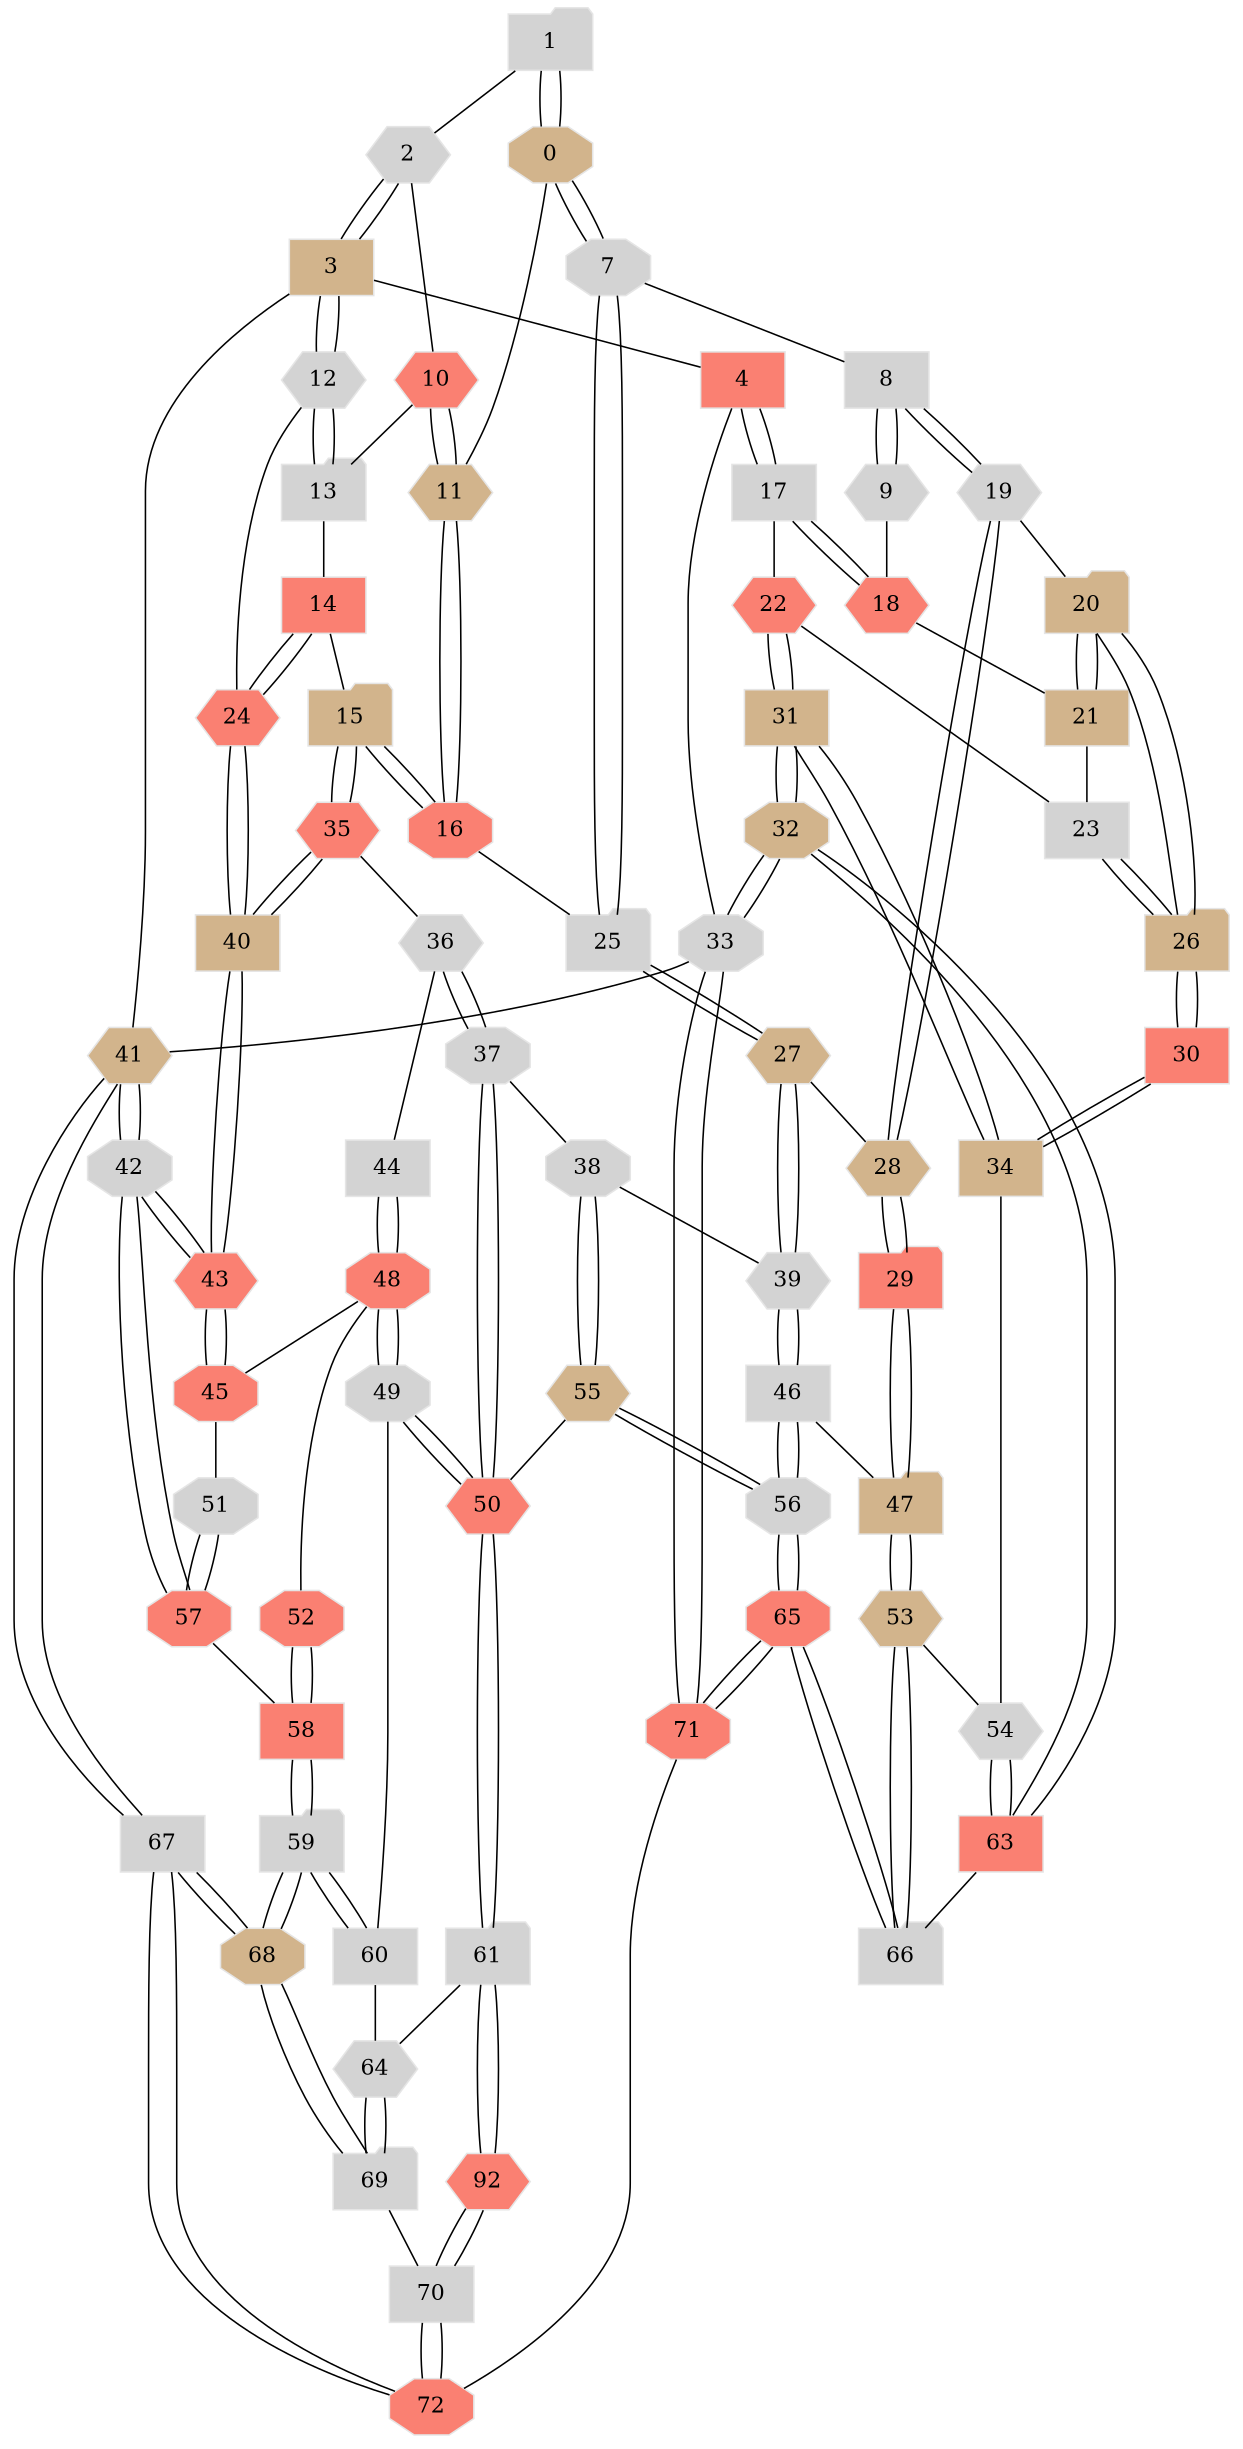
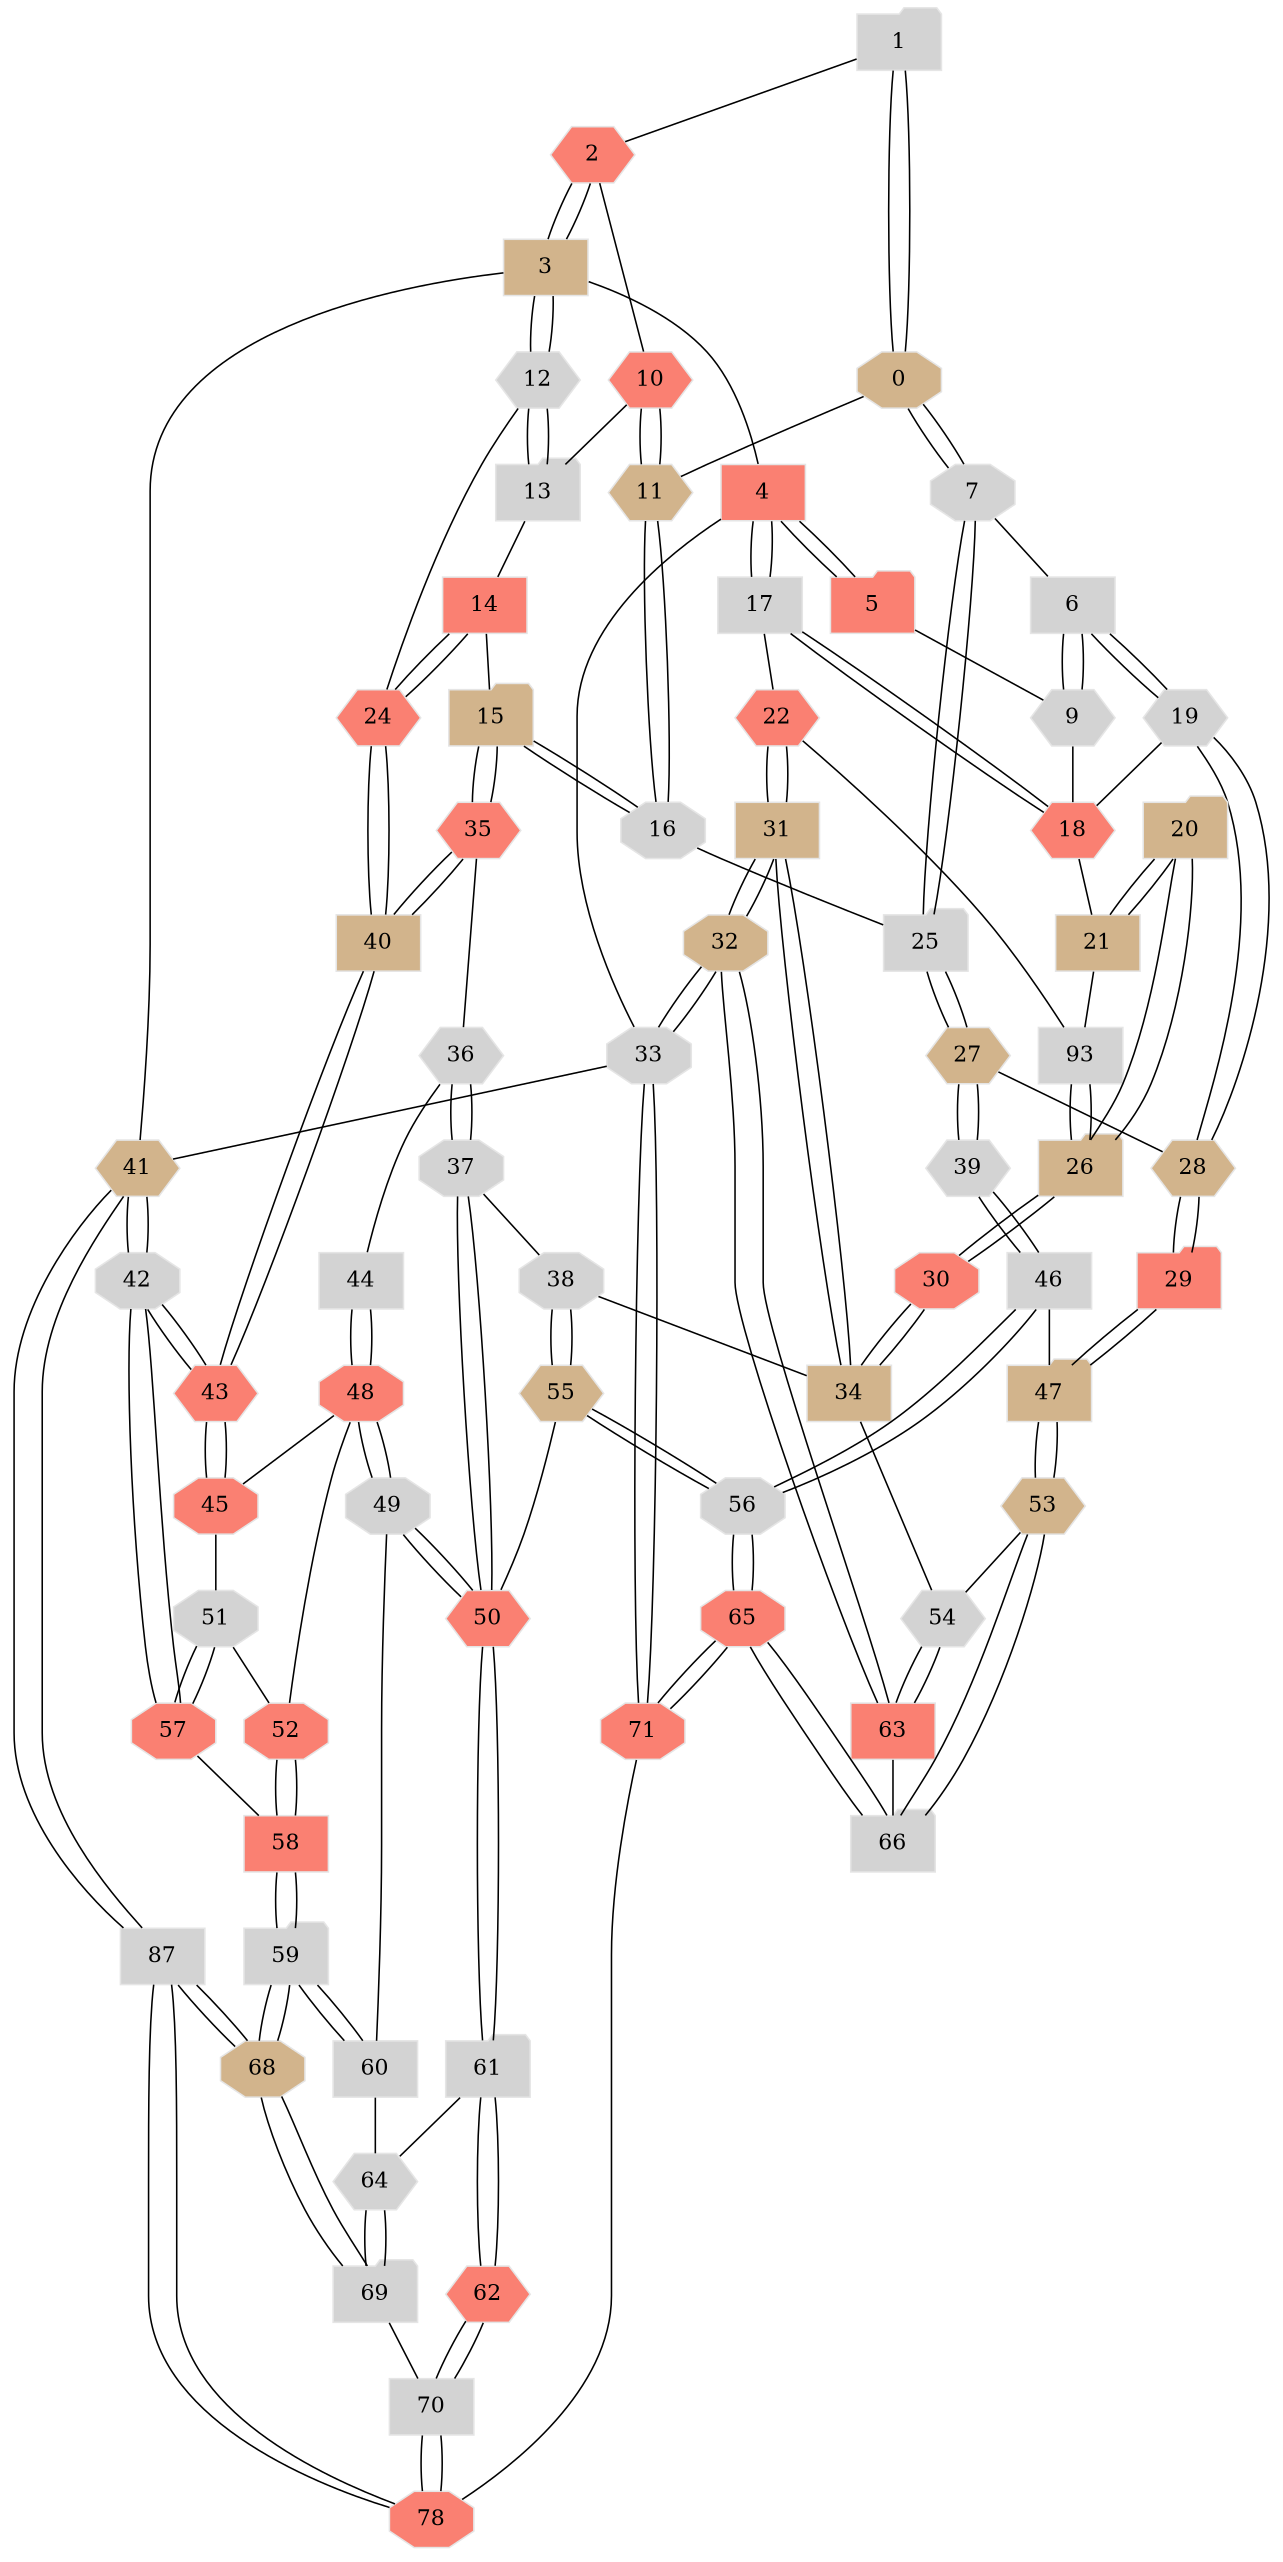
node "2": fillcolor lightgrey -> salmon
node "8": label "8" -> "6"
edge "19" -- "20": now "19" -- "18"
node "5": added
node "16": fillcolor salmon -> lightgrey
node "23": label "23" -> "93"
node "30": shape box -> octagon
edge "38" -- "39": now "38" -- "34"
edge "51" -- "52": added
node "67": label "67" -> "87"
node "92": label "92" -> "62"
node "72": label "72" -> "78"
